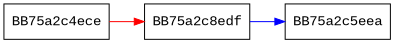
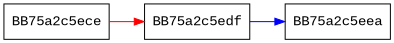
node "BB75a2c4ece": label "BB75a2c4ece" -> "BB75a2c5ece"
node "BB75a2c8edf": label "BB75a2c8edf" -> "BB75a2c5edf"
